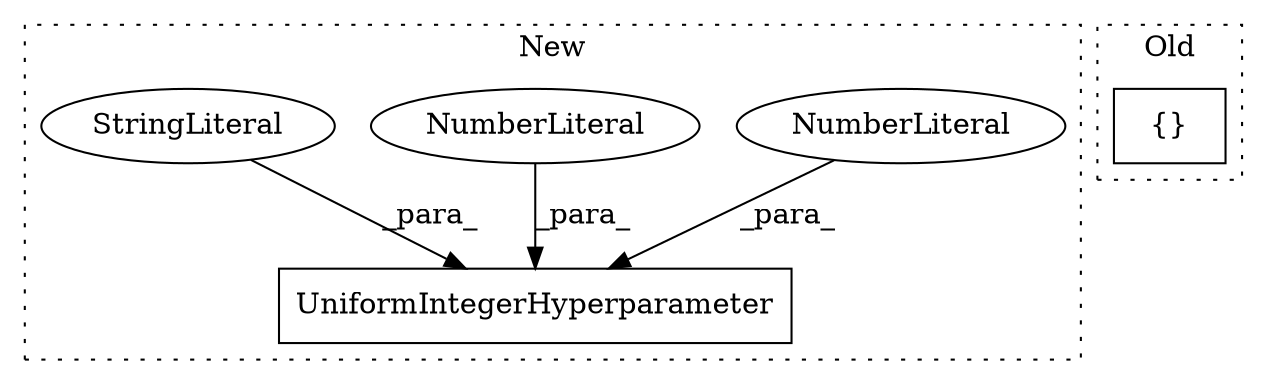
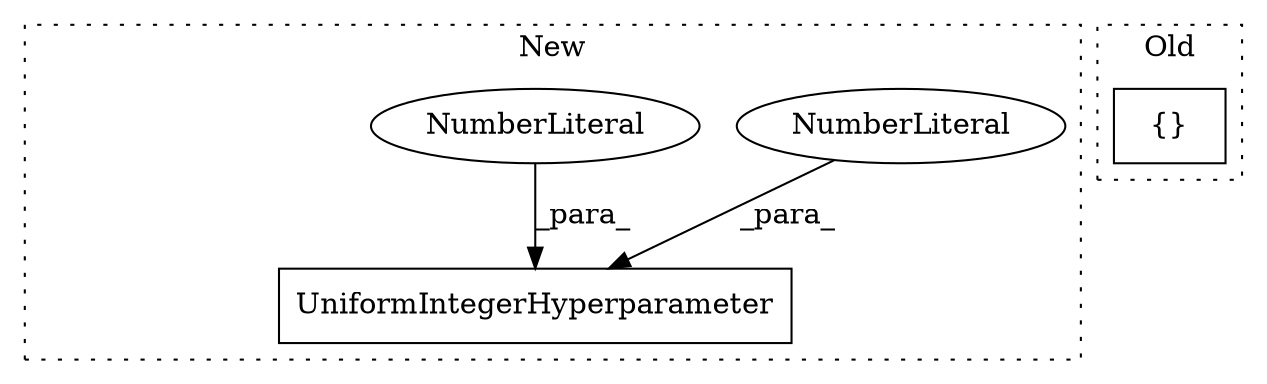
node "StringLiteral": removed
